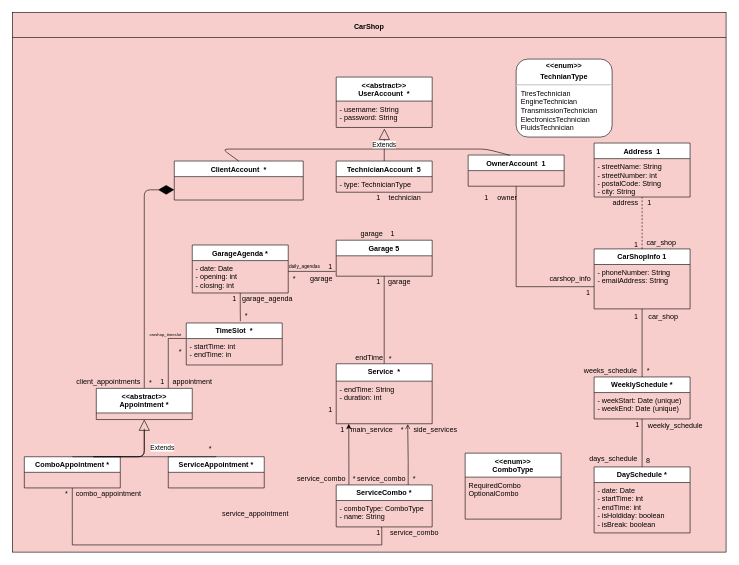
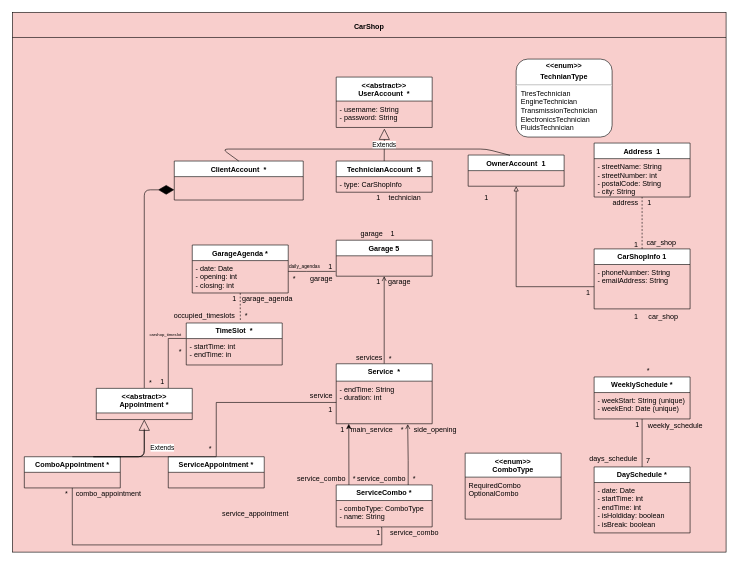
node "- type: TechnicianType": label "- type: TechnicianType" -> "- type: CarShopInfo"
edge "OwnerAccount 1" -- "- phoneNumber: String - emailAddress: String": arrowhead none -> block
node "owner": removed
node "carshop_info": removed
edge "Garage 5" -- "Service *": arrowhead none -> open
edge "GarageAgenda *" -- "TimeSlot *": style solid -> dashed
node "occupied_timeslots": added
edge "CarShopInfo 1" -- "WeeklySchedule *": removed
node "endTime": label "endTime" -> "services"
node "weeks_schedule": removed
node "appointment": removed
node "client_appointments": removed
node "service": added
node "- weekStart: Date (unique) - weekEnd: Date (unique)": label "- weekStart: Date (unique) - weekEnd: Date (unique)" -> "- weekStart: String (unique) - weekEnd: Date (unique)"
edge "- endTime: String - duration: int" -- "ServiceAppointment *": added
node "side_services": label "side_services" -> "side_opening"
node "8": label "8" -> "7"
